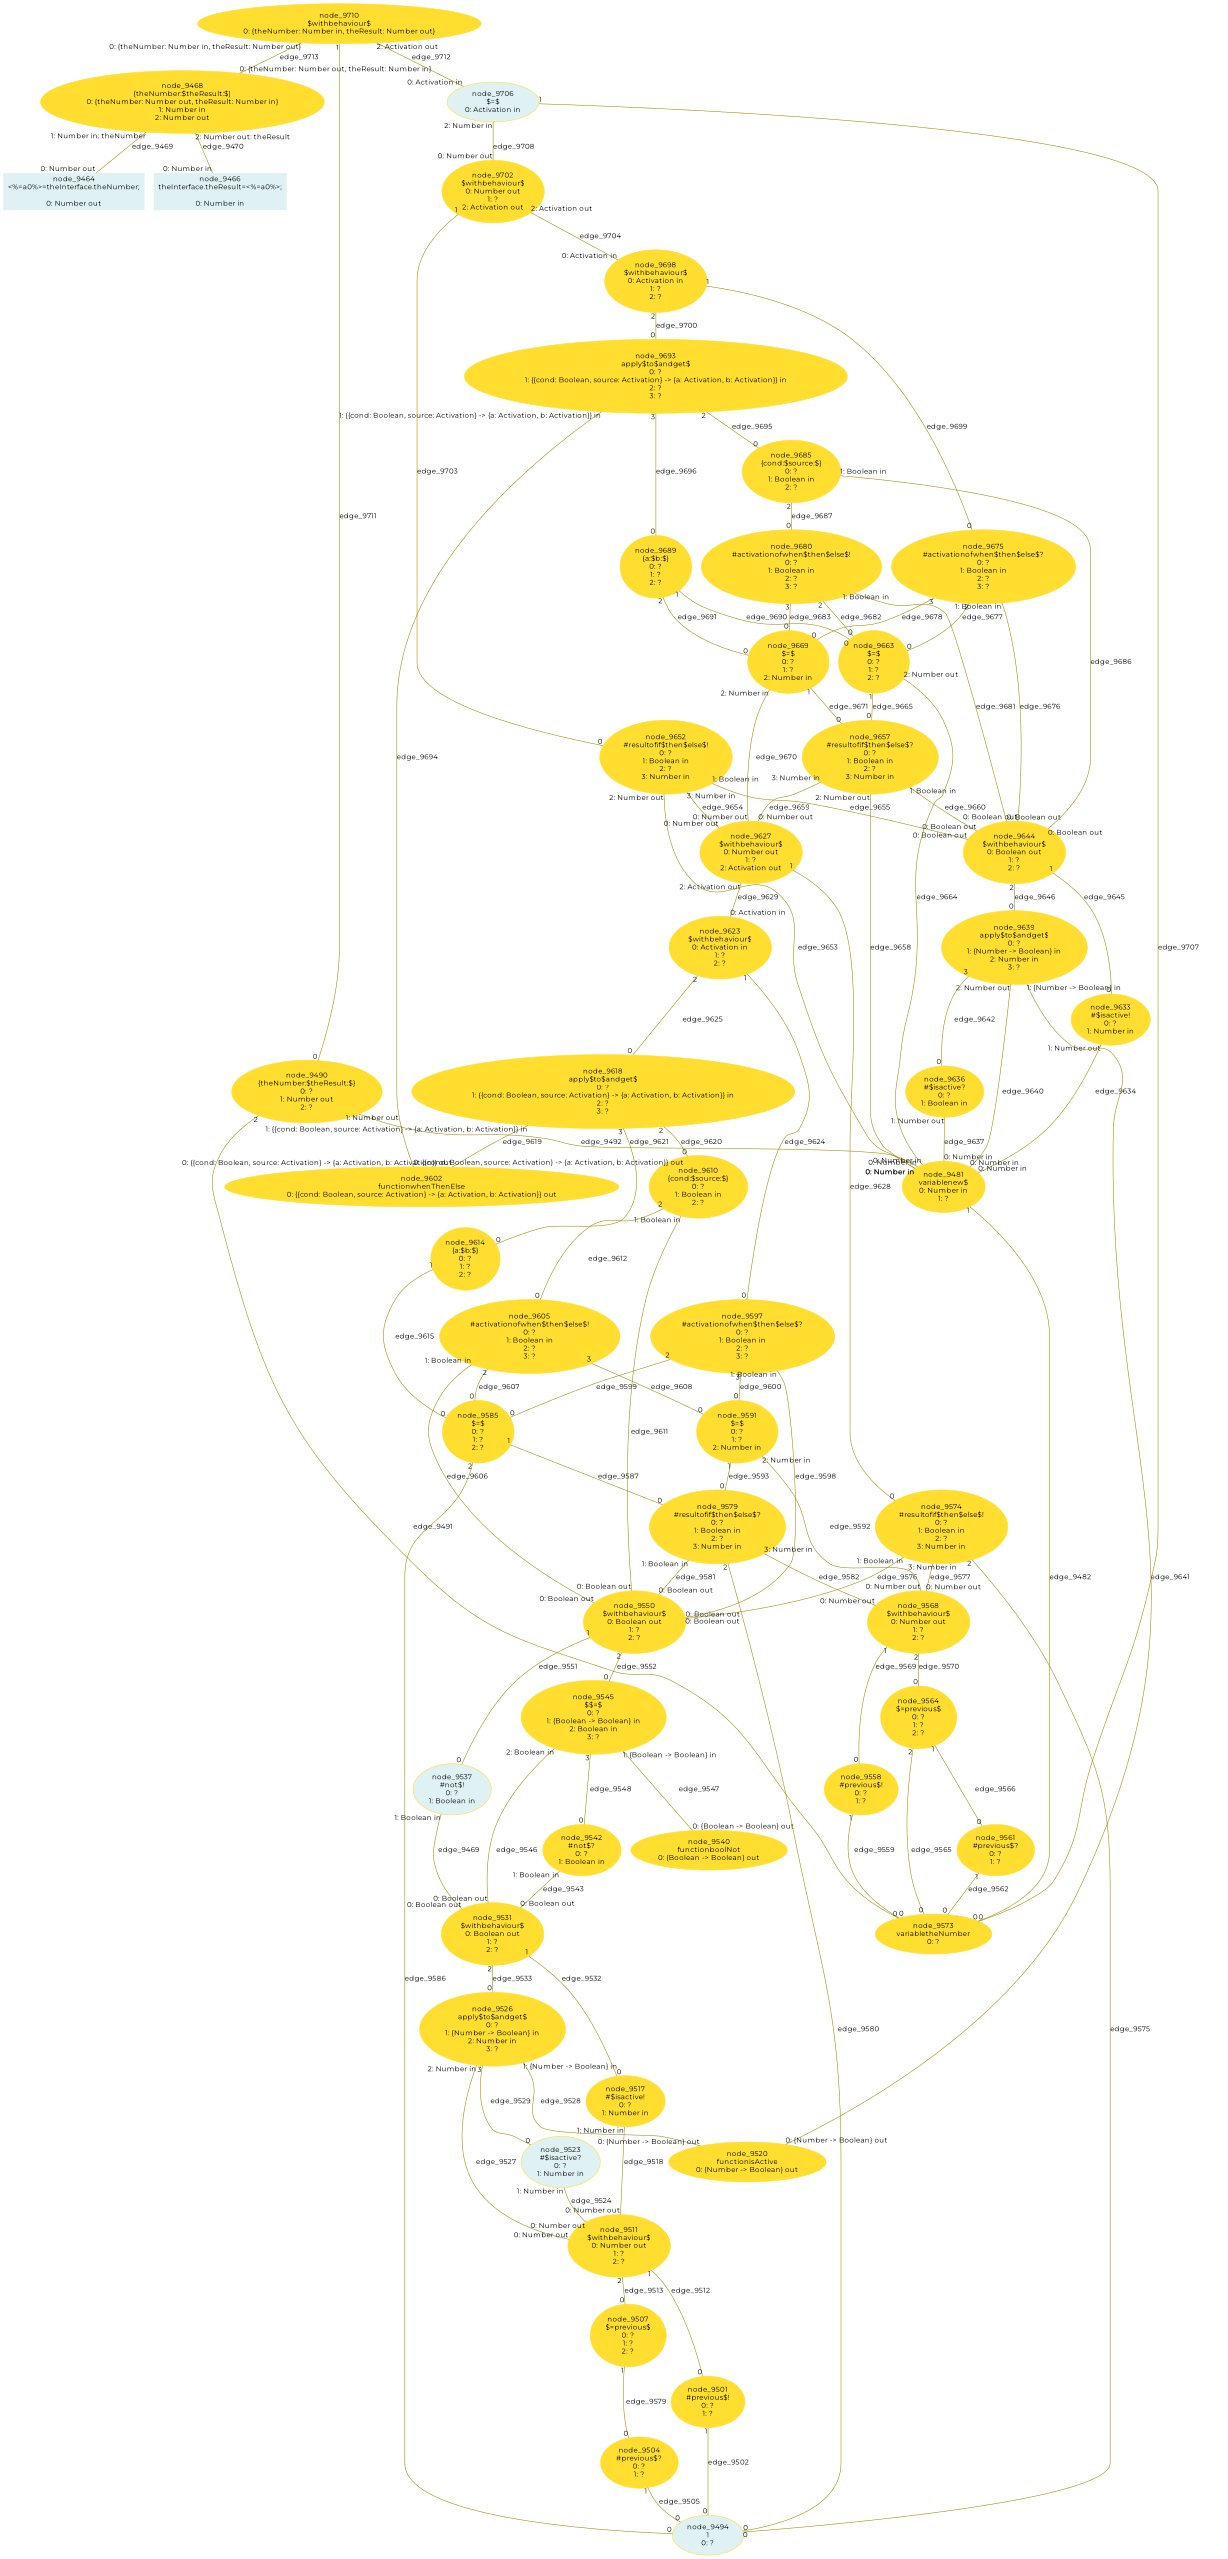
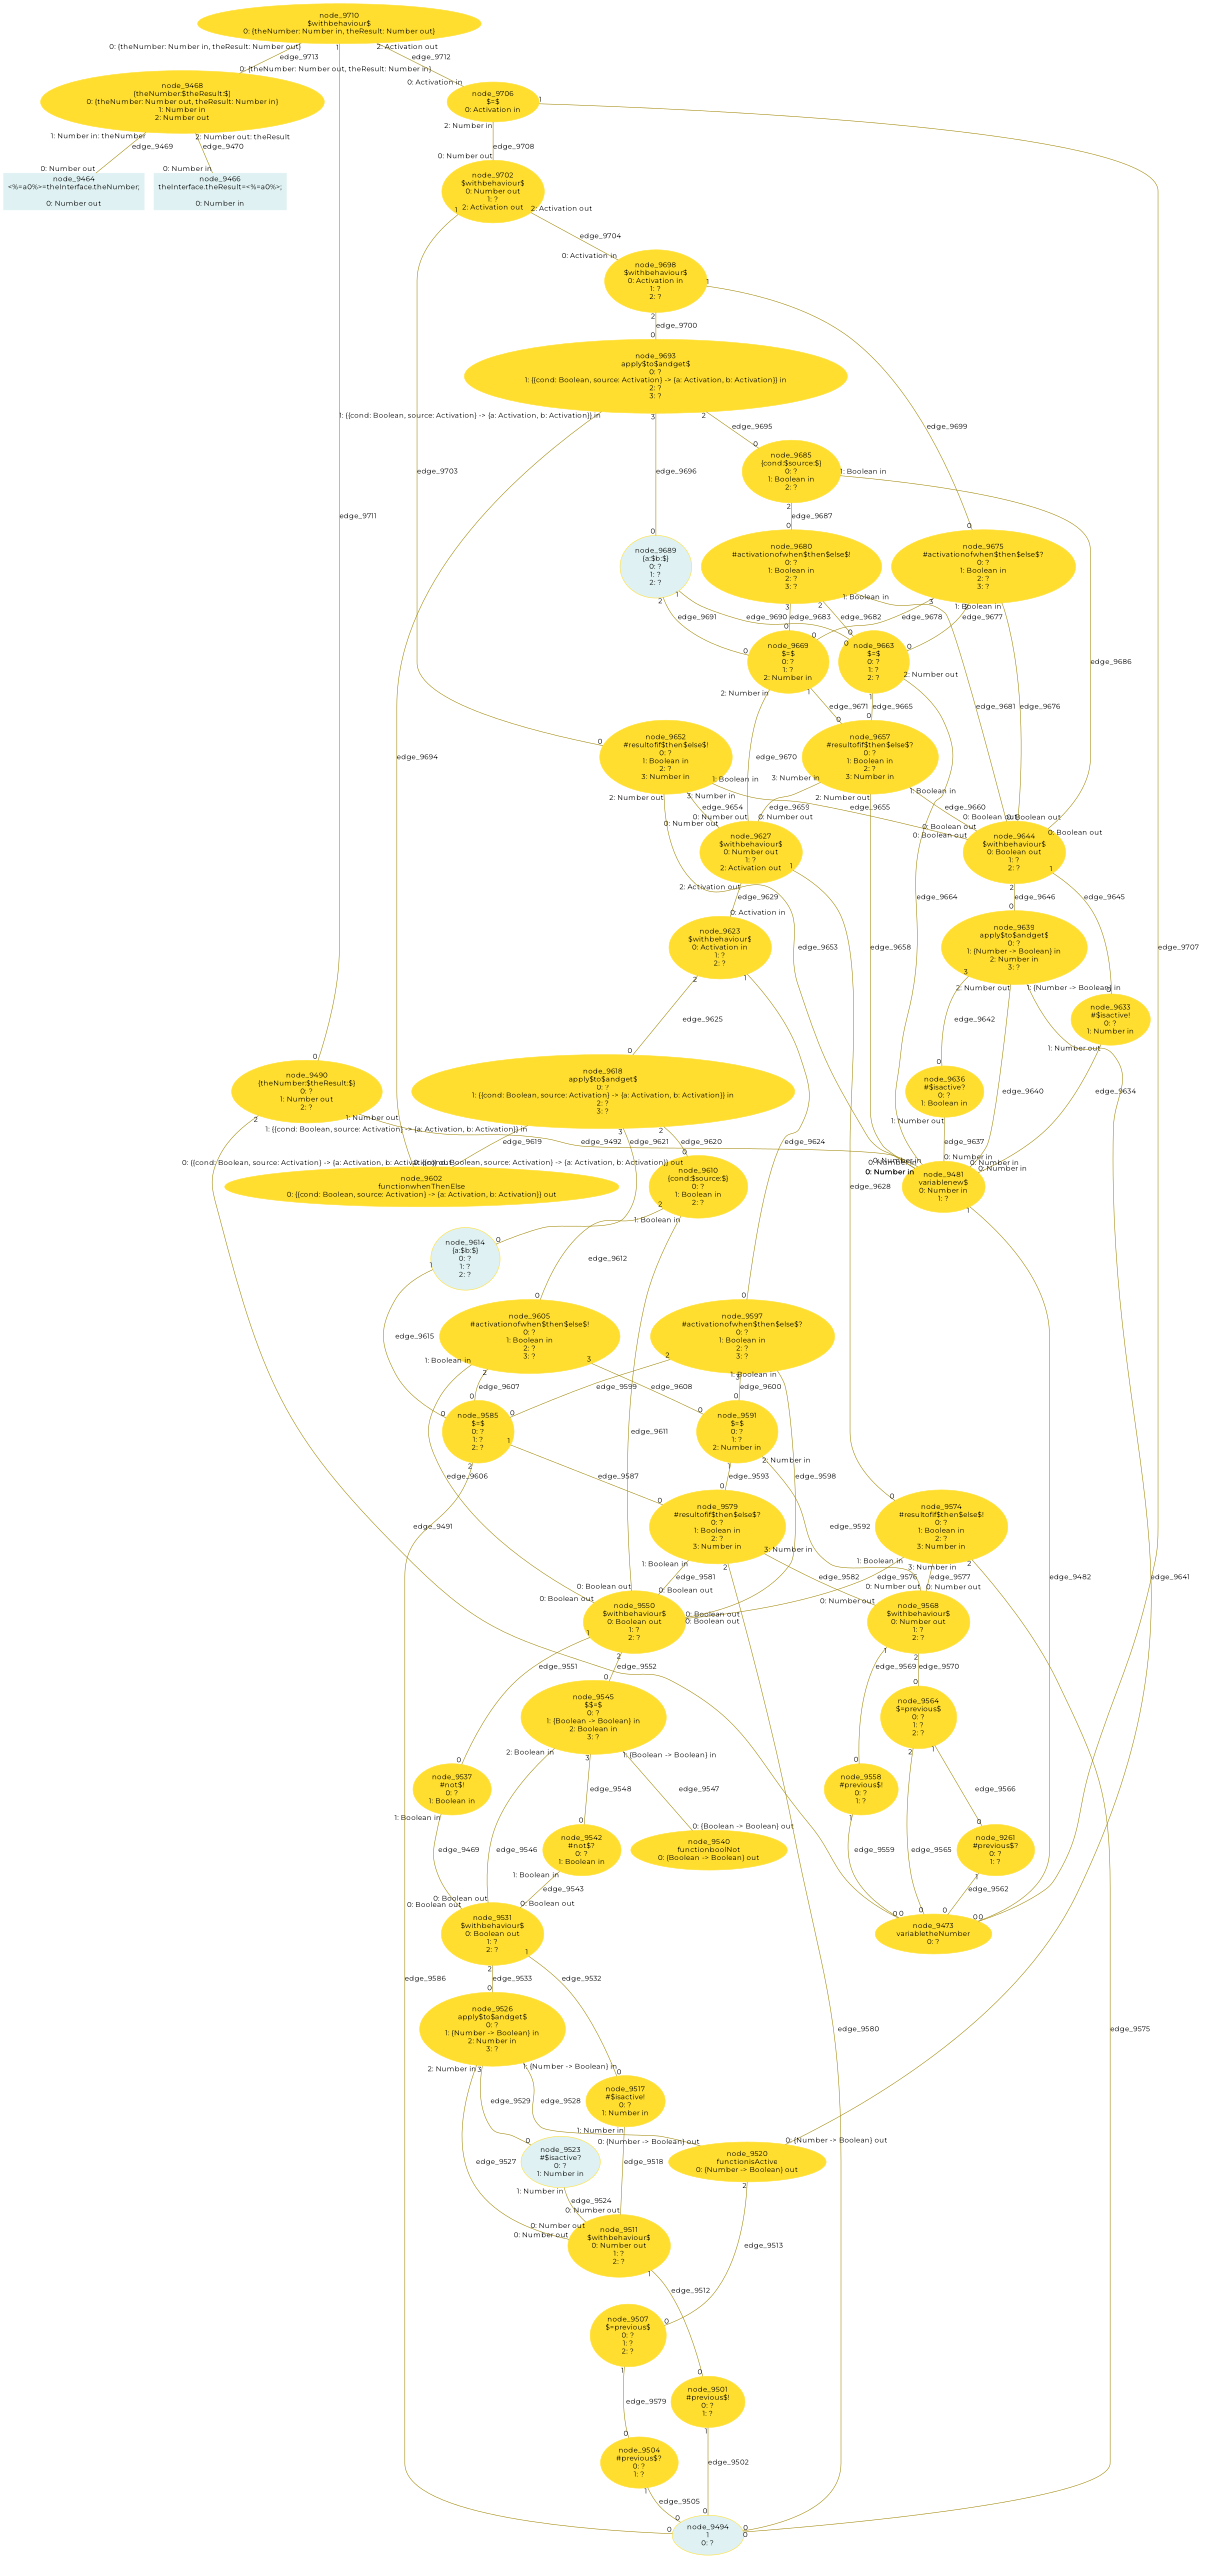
node "node_9706 $=$ 0: Activation in": fillcolor #dff1f2 -> #ffde2f
node "node_9689 {a:$b:$} 0: ? 1: ? 2: ?": fillcolor #ffde2f -> #dff1f2
node "node_9614 {a:$b:$} 0: ? 1: ? 2: ?": fillcolor #ffde2f -> #dff1f2
node "node_9537 #not$! 0: ? 1: Boolean in": fillcolor #dff1f2 -> #ffde2f
node "node_9561 #previous$? 0: ? 1: ?": label "node_9561 #previous$? 0: ? 1: ?" -> "node_9261 #previous$? 0: ? 1: ?"
node "node_9573 variabletheNumber 0: ?": label "node_9573 variabletheNumber 0: ?" -> "node_9473 variabletheNumber 0: ?"
edge "node_9511 $withbehaviour$ 0: Number out 1: ? 2: ?" -- "node_9507 $=previous$ 0: ? 1: ? 2: ?": now "node_9520 functionisActive 0: {Number -> Boolean} out" -- "node_9507 $=previous$ 0: ? 1: ? 2: ?"
